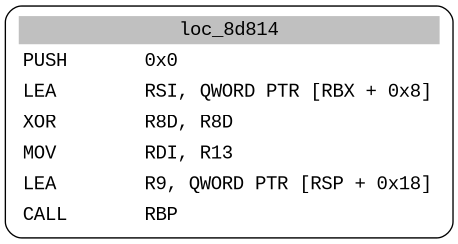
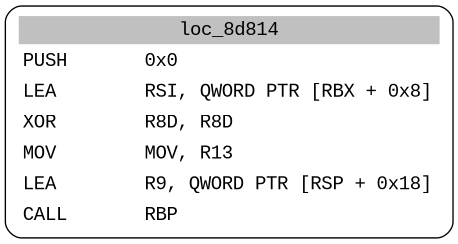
node "loc_8d814": text "MOV        RDI, R13" -> "MOV        MOV, R13"
